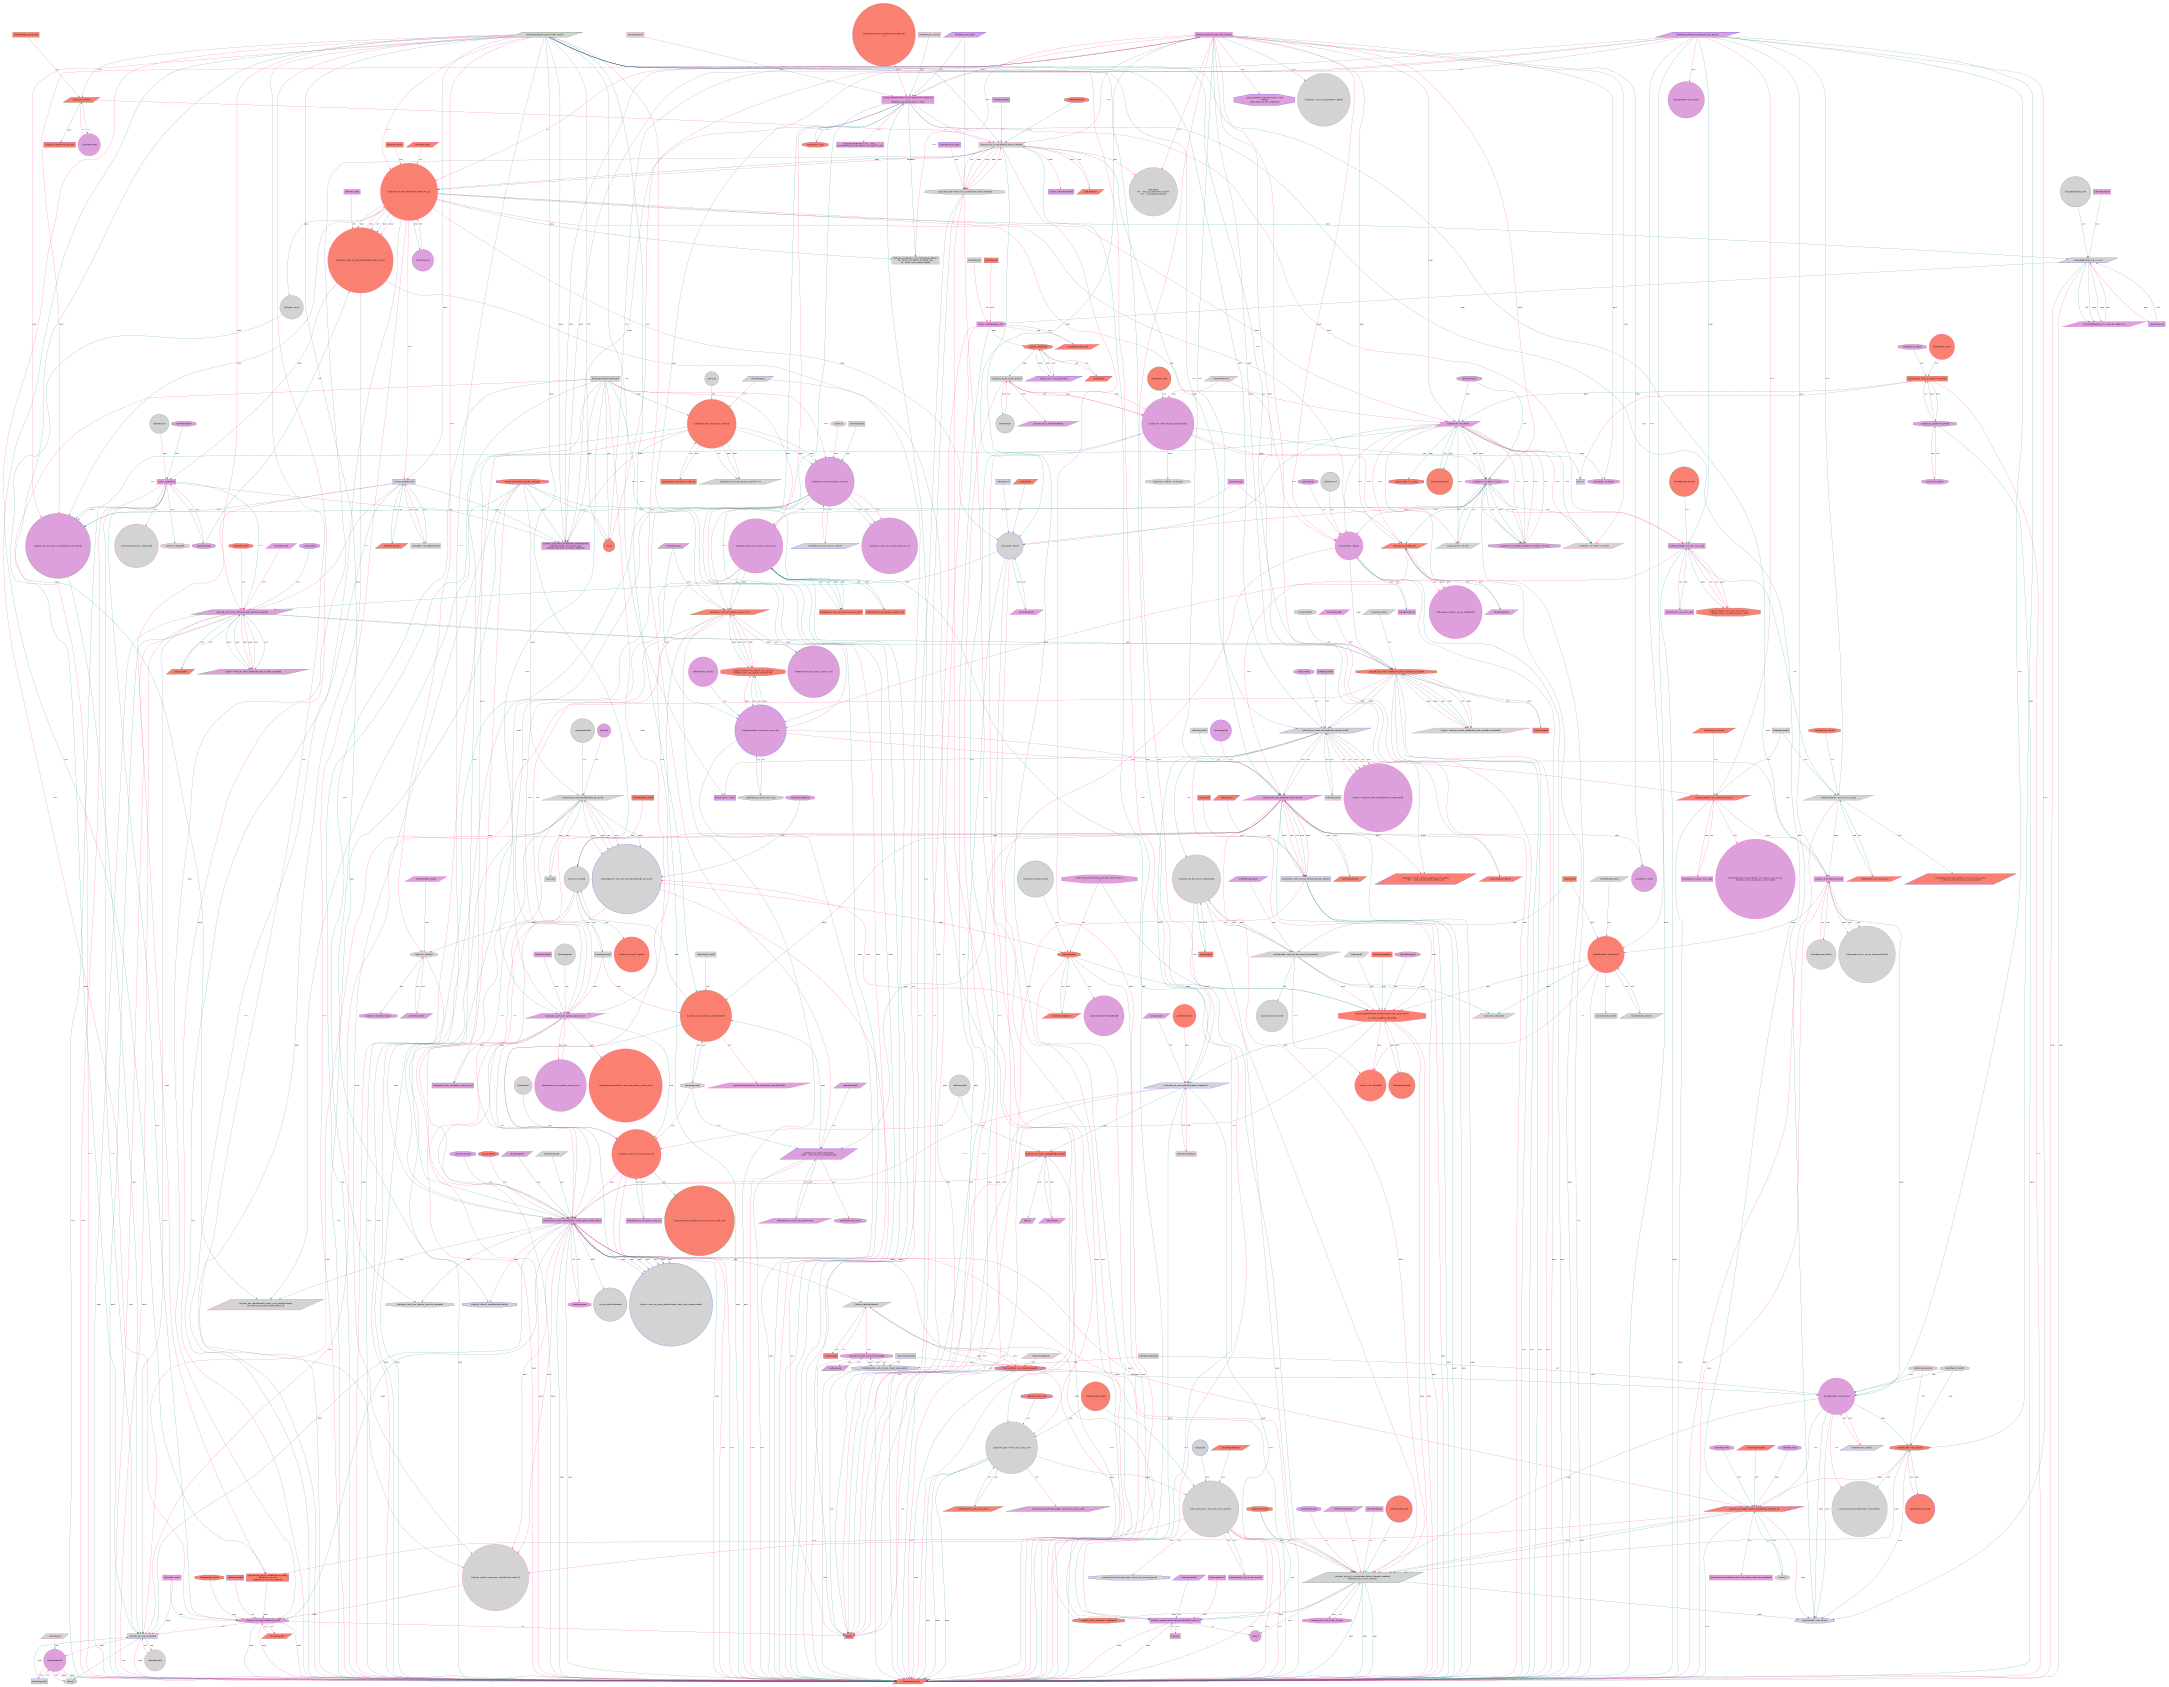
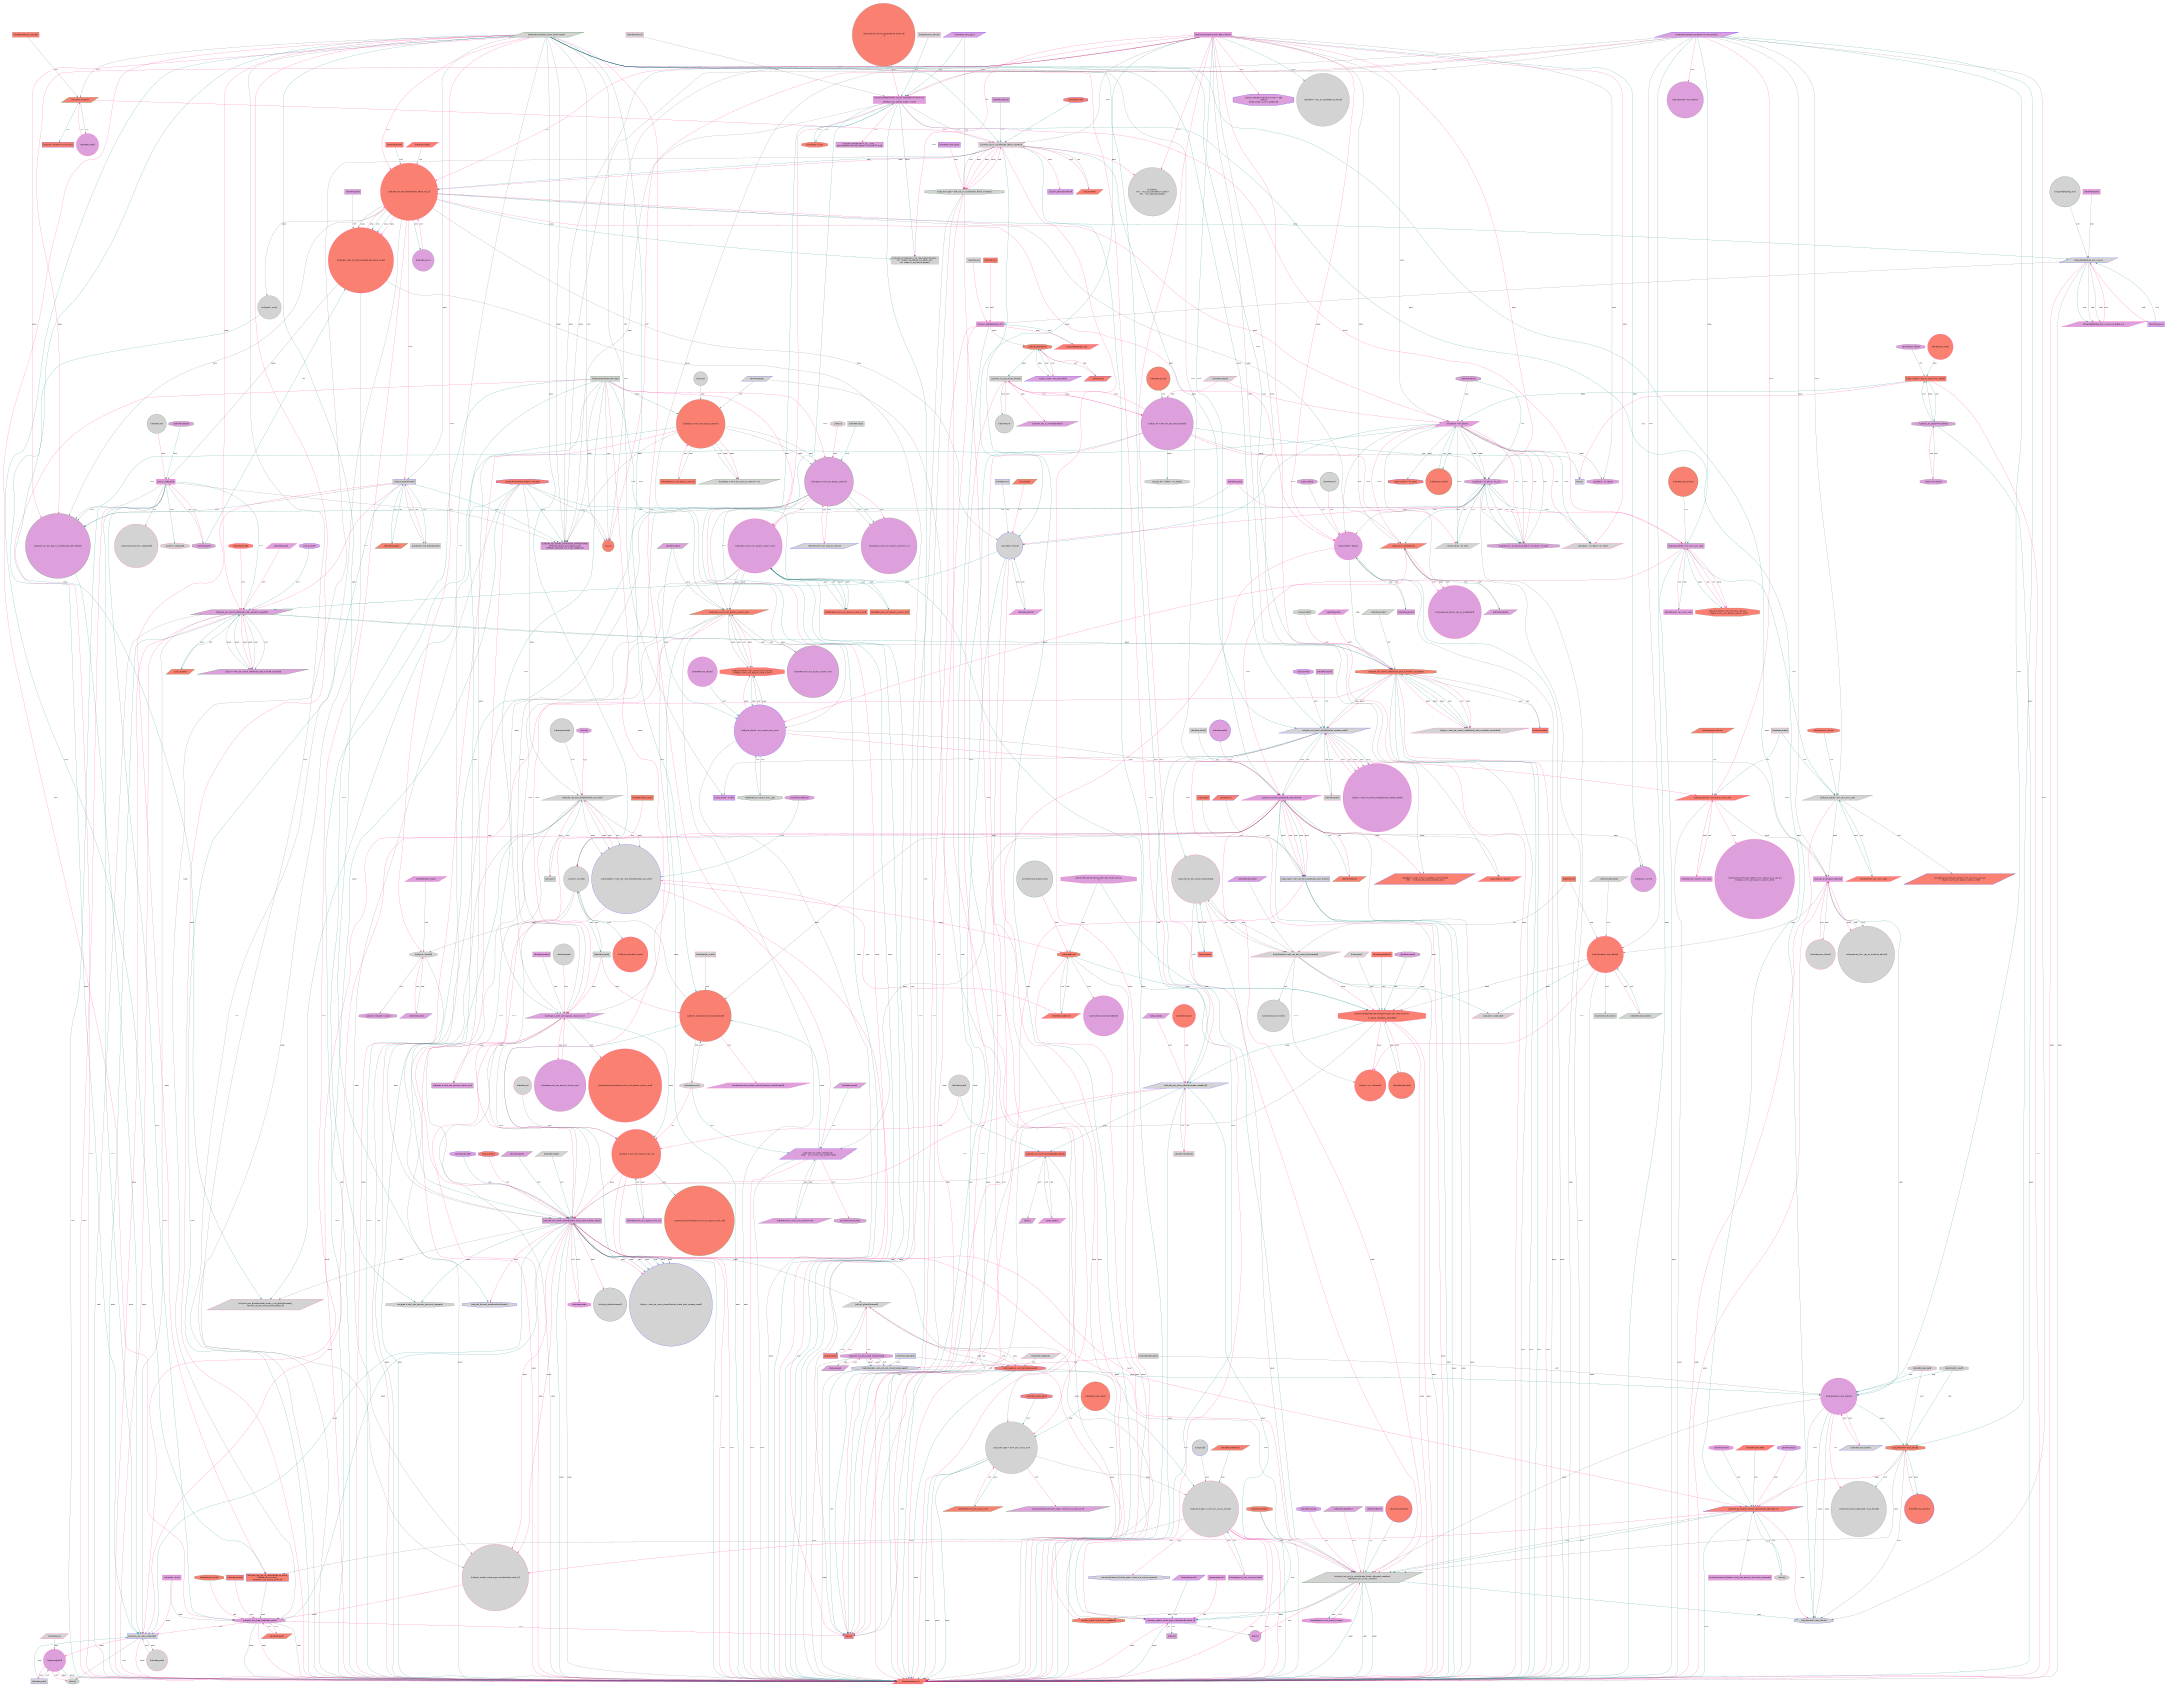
node "(Call,&ar)": shape circle -> octagon
